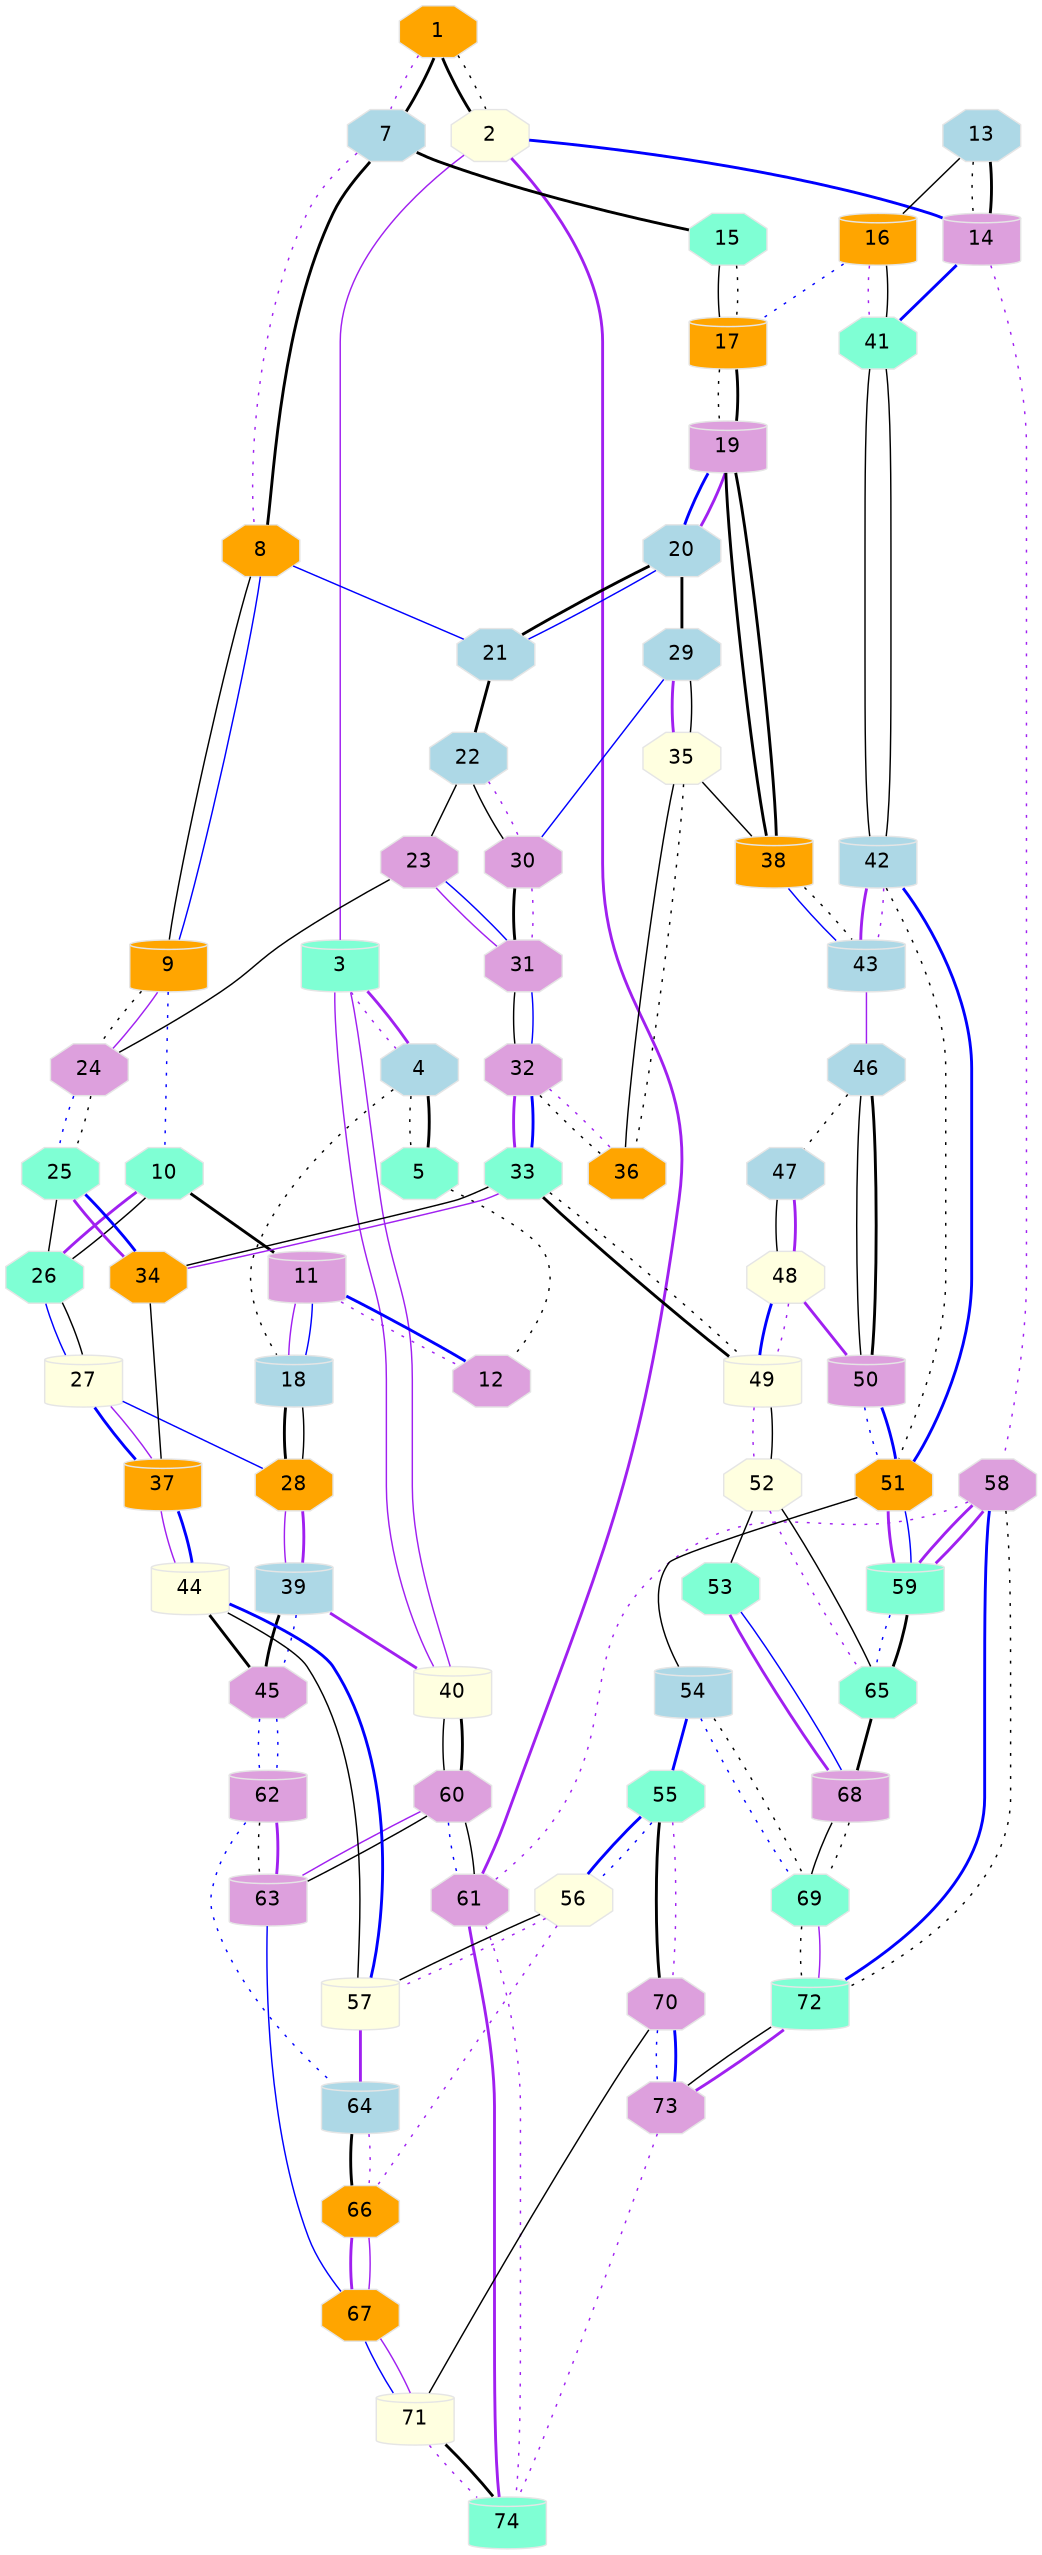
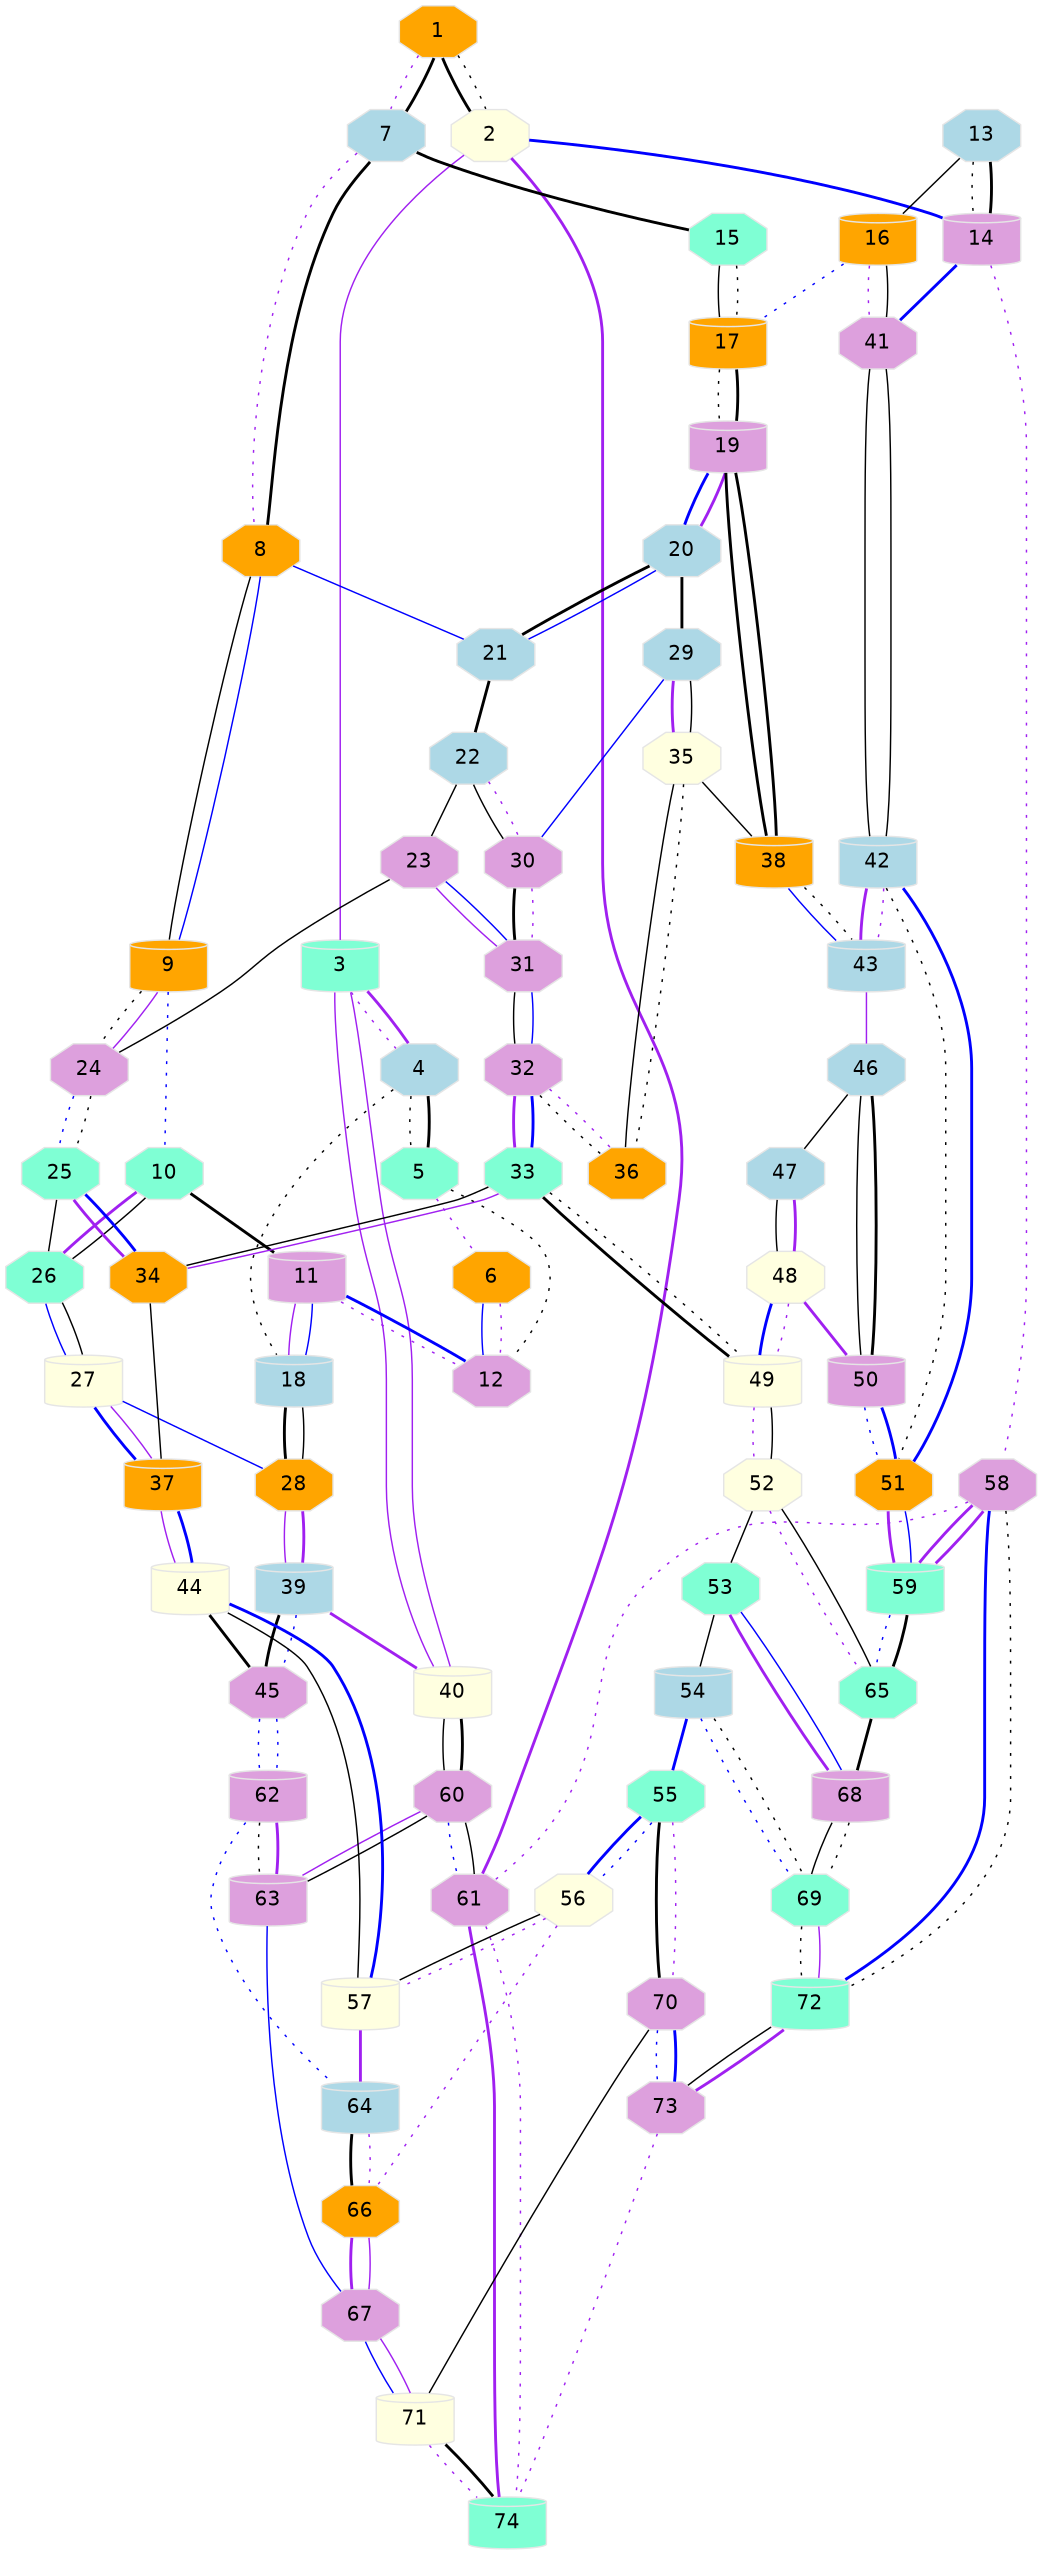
node "41": fillcolor aquamarine -> plum
edge "46" -- "47": style dotted -> solid
node "6": added
edge "51" -- "54": now "53" -- "54"
node "67": fillcolor orange -> plum
